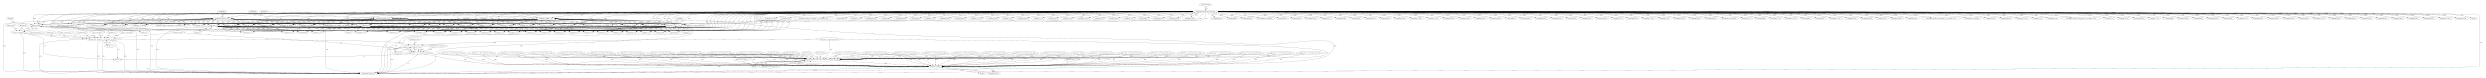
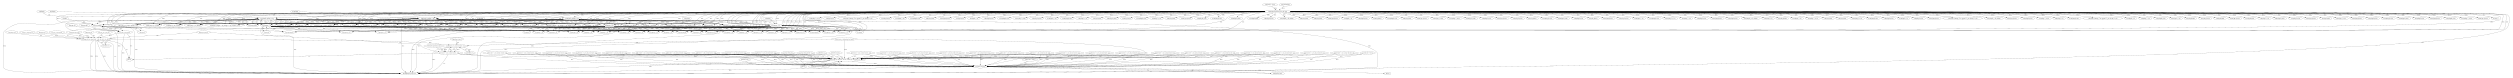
edge "(MethodParameterIn,const ut8 *buf)" -> "(Call,buf[0] == 0x22)": reversed
